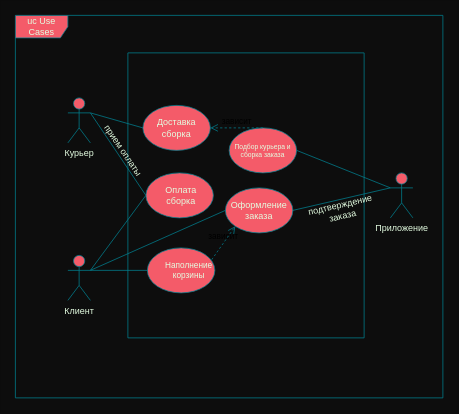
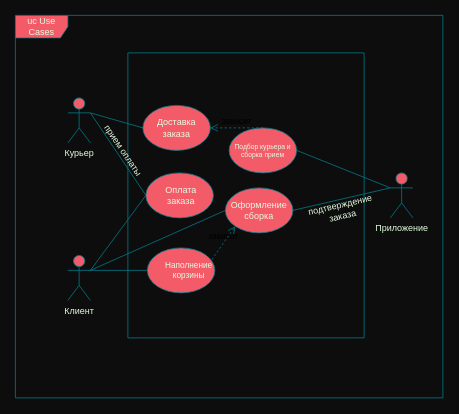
node "Доставка сборка": label "Доставка сборка" -> "Доставка заказа"
node "Подбор курьера и сборка заказа": label "Подбор курьера и сборка заказа" -> "Подбор курьера и сборка прием"
node "Оплата сборка": label "Оплата сборка" -> "Оплата заказа"
node "Оформление заказа": label "Оформление заказа" -> "Оформление сборка"
